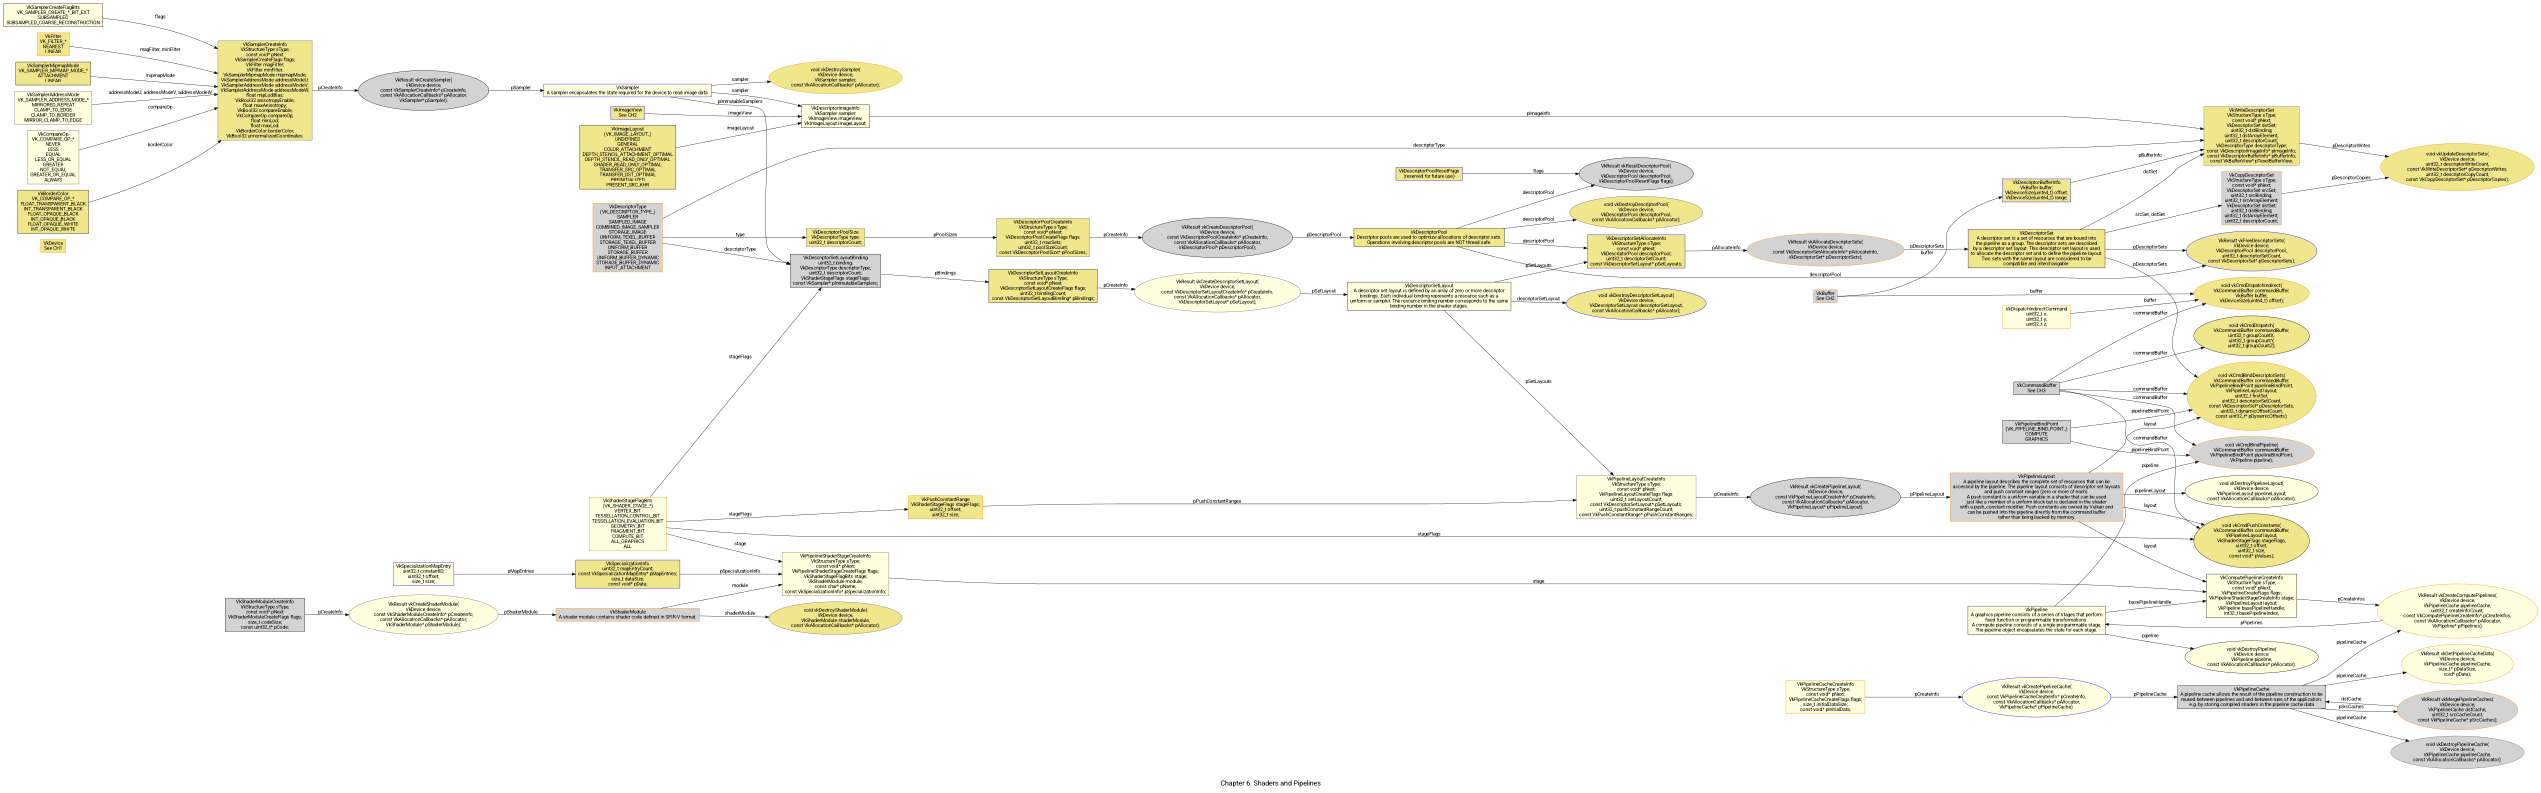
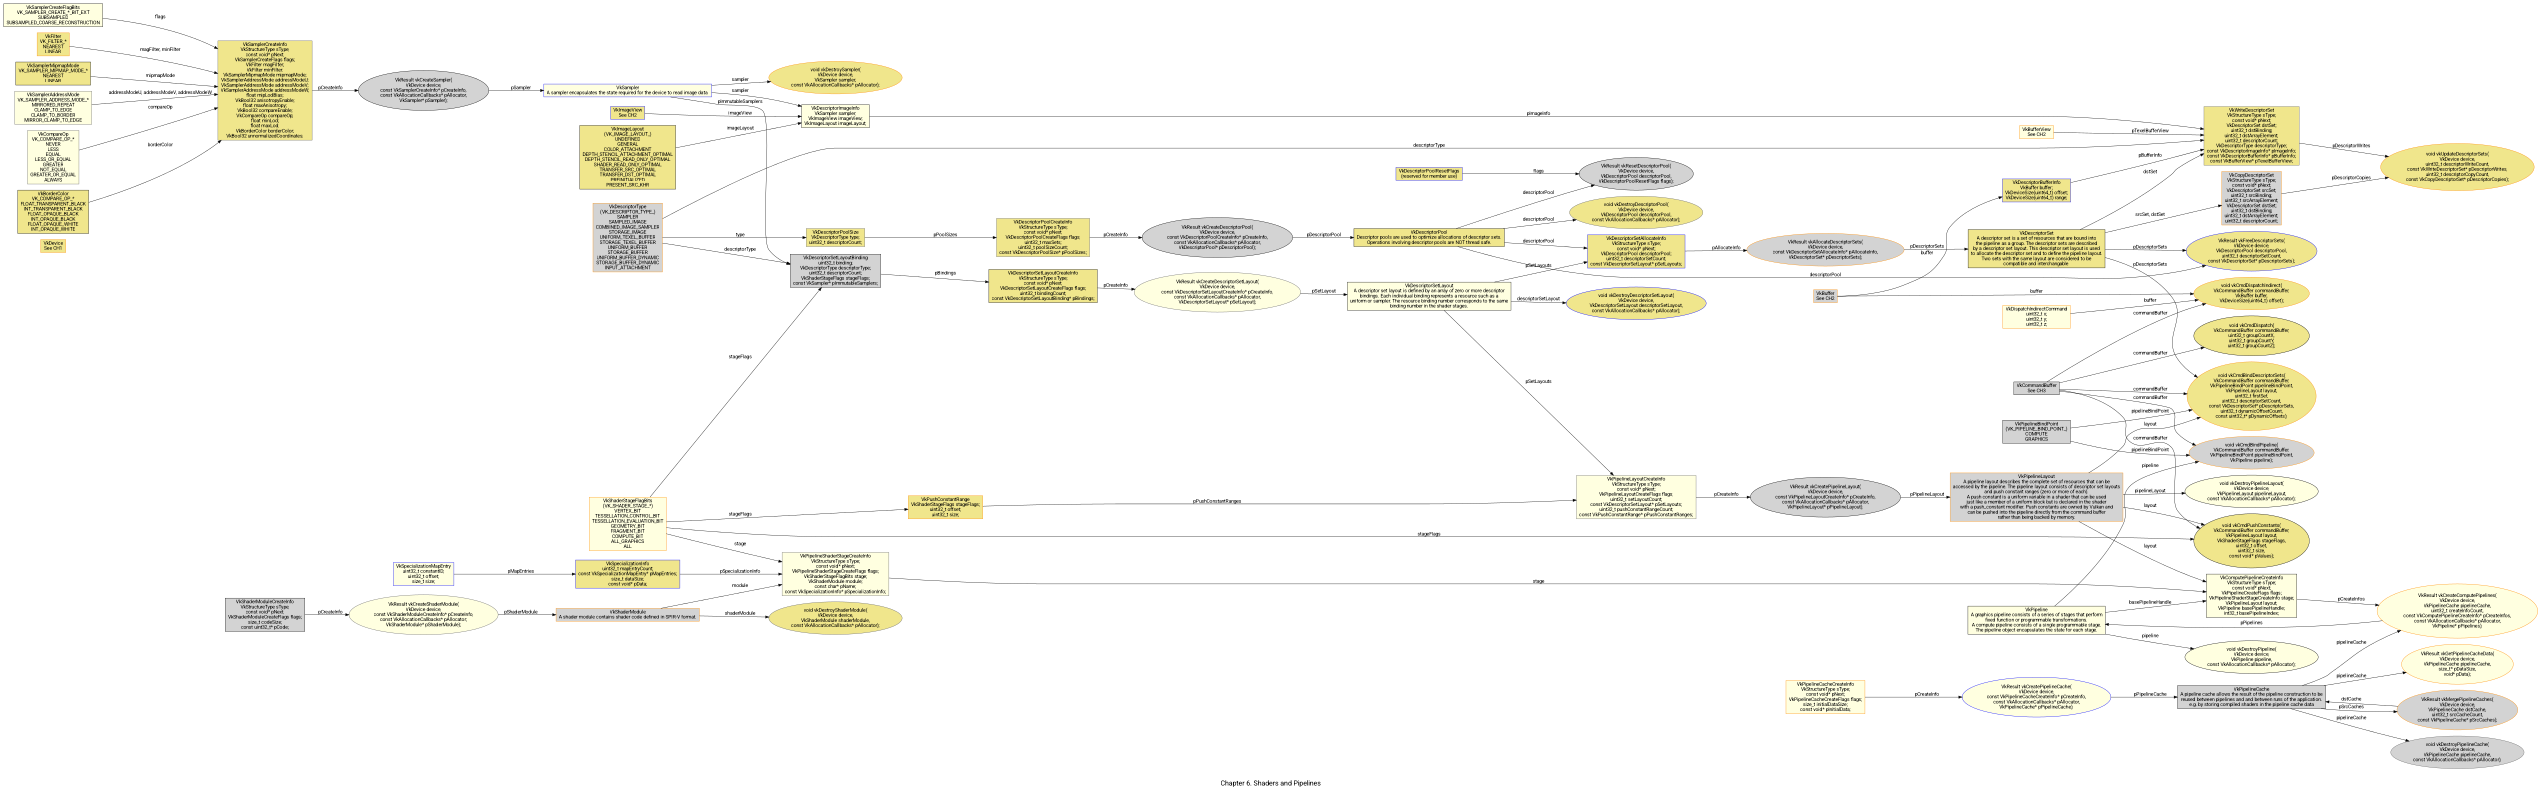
node "VkSamplerMipmapMode VK_SAMPLER_MIPMAP_MODE_* ATTACHMENT LINEAR": label "VkSamplerMipmapMode VK_SAMPLER_MIPMAP_MODE_* ATTACHMENT LINEAR" -> "VkSamplerMipmapMode VK_SAMPLER_MIPMAP_MODE_* NEAREST LINEAR"
node "VkBufferView See CH2": added
node "VkDescriptorPoolResetFlags (reserved for future use)": label "VkDescriptorPoolResetFlags (reserved for future use)" -> "VkDescriptorPoolResetFlags (reserved for member use)"
